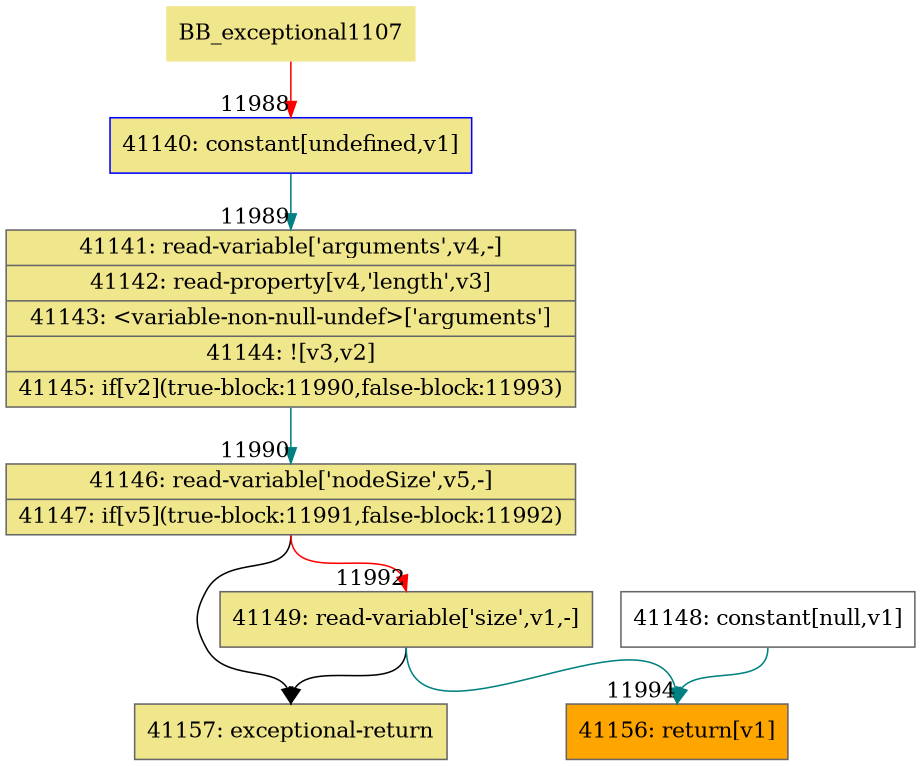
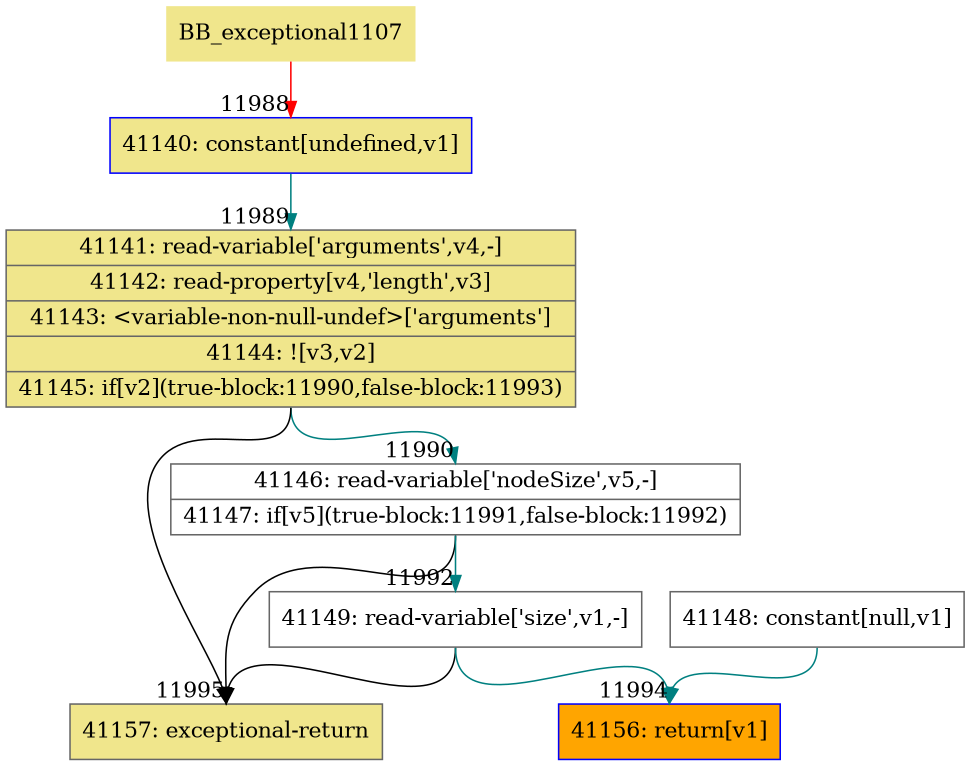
node "41146: read-variable['nodeSize',v5,-]": fillcolor khaki -> white
edge "41141: read-variable['arguments',v4,-]" -> "41157: exceptional-return": added
edge "41146: read-variable['nodeSize',v5,-]" -> "41149: read-variable['size',v1,-]": color red -> teal
node "41149: read-variable['size',v1,-]": fillcolor khaki -> white
node "41156: return[v1]": color gray40 -> blue
